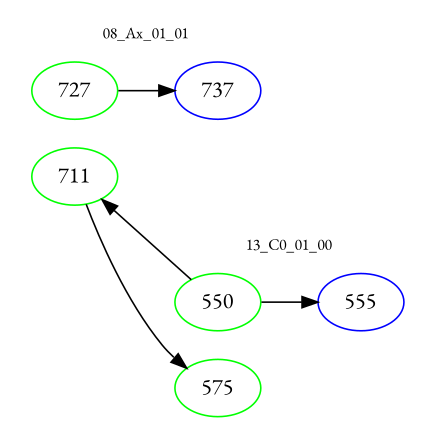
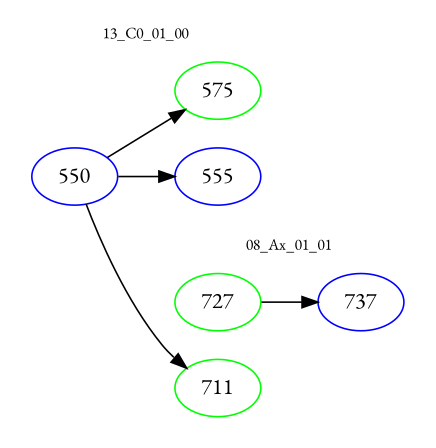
edge "711" -> "575": now "550" -> "575"
node "550": color green -> blue
